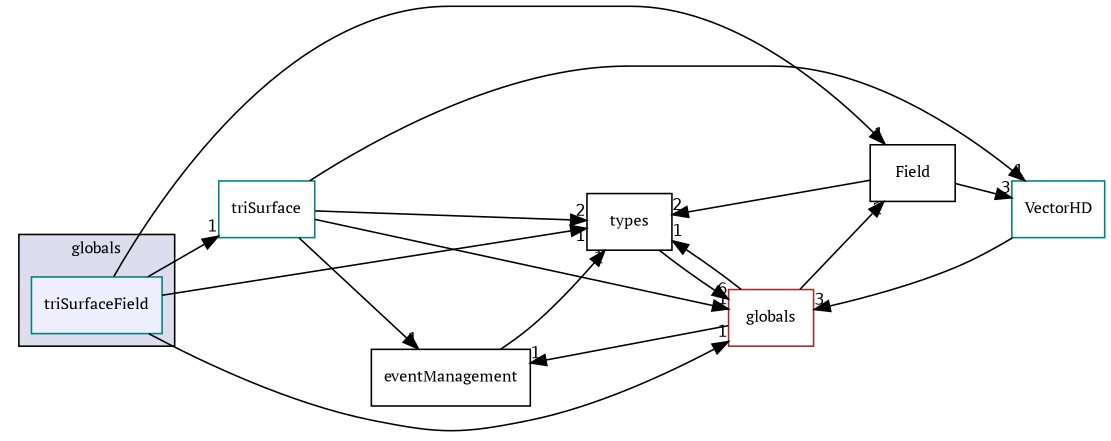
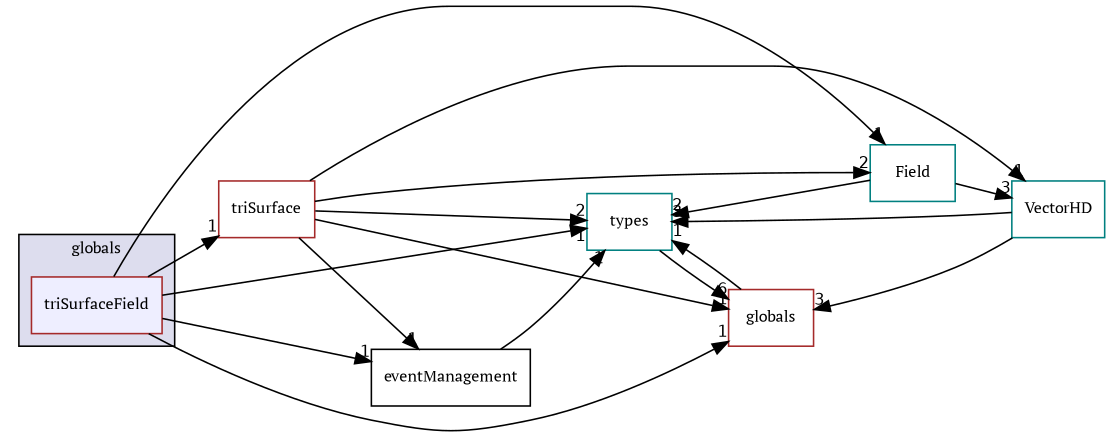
node "Field": color black -> teal
node "triSurface": color teal -> brown
edge "VectorHD" -> "types": added
node "types": color black -> teal
edge "globals" -> "Field": now "triSurface" -> "Field"
node "triSurfaceField": color teal -> brown
edge "globals" -> "eventManagement": now "triSurfaceField" -> "eventManagement"
